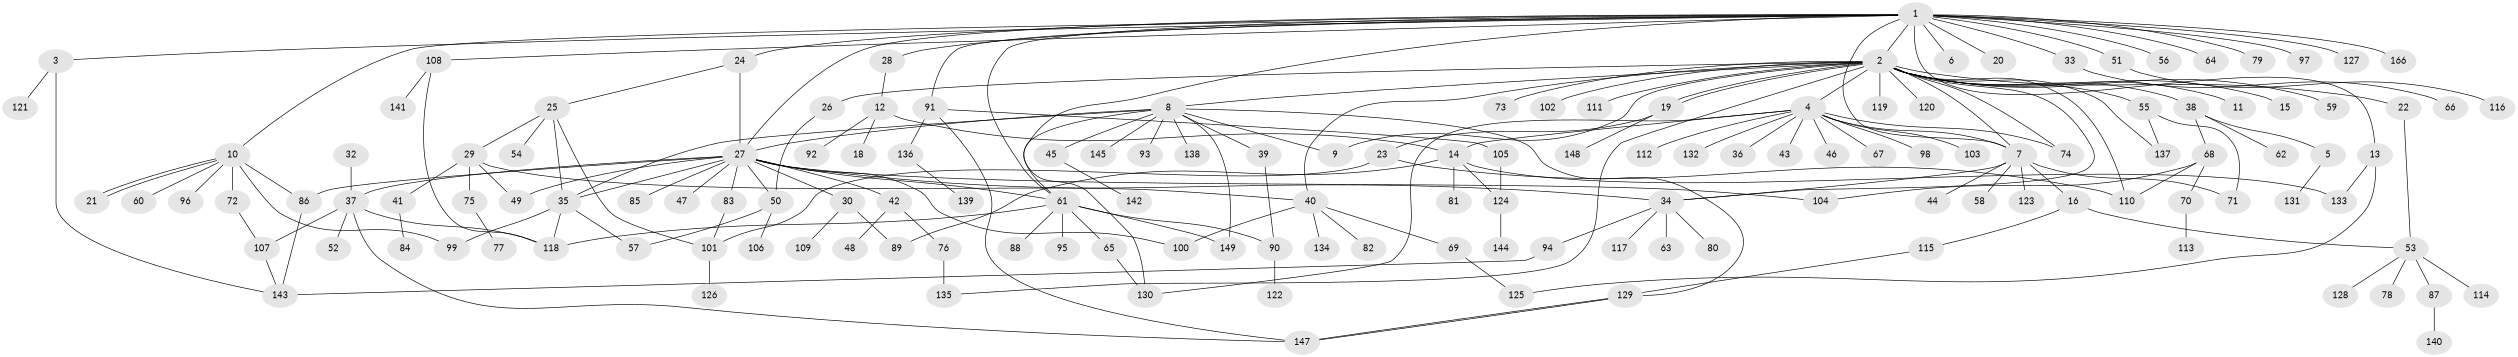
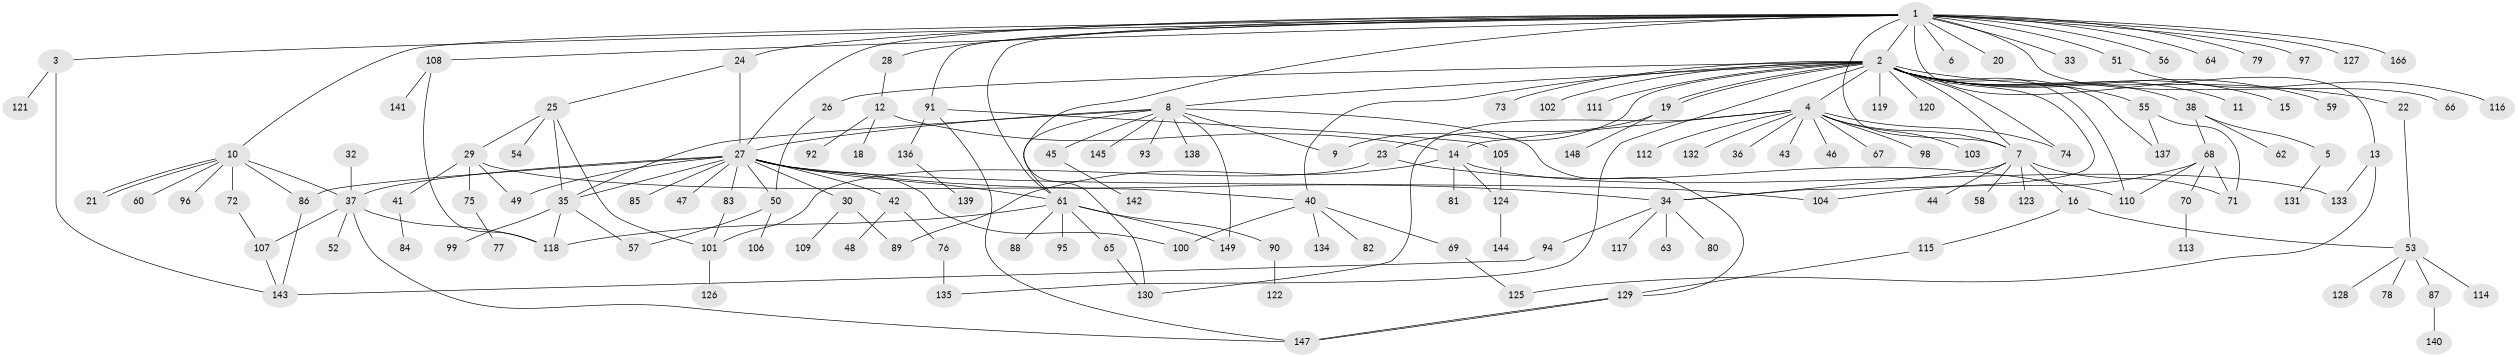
edge "33" -- "66": now "1" -- "66"
node "39": removed
edge "68" -- "71": added
edge "10" -- "99": now "10" -- "37"
